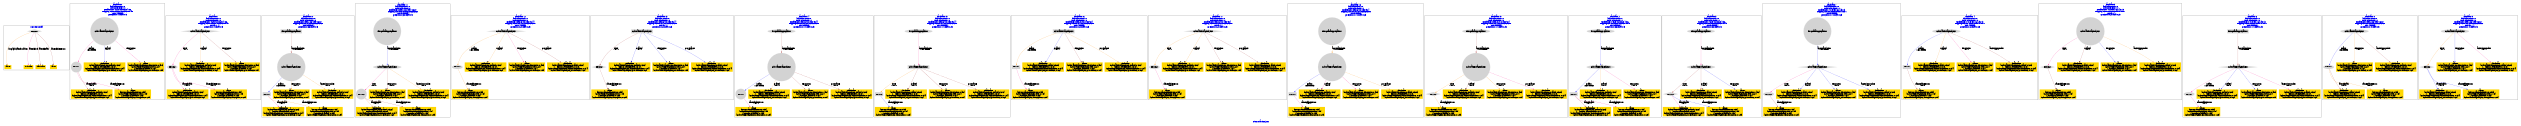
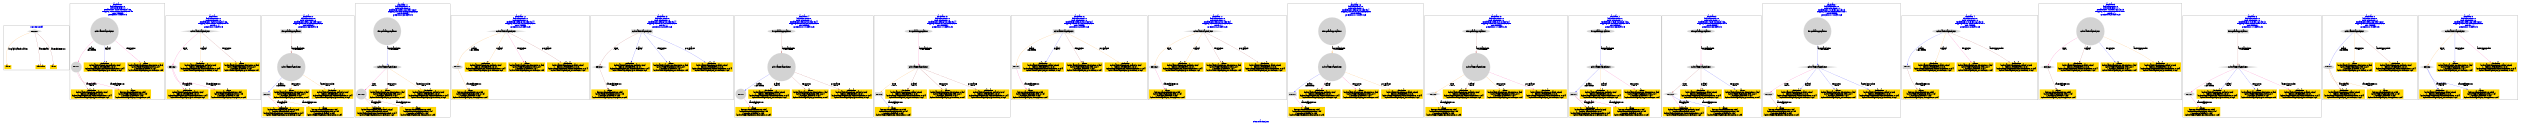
node "birthDate": removed
